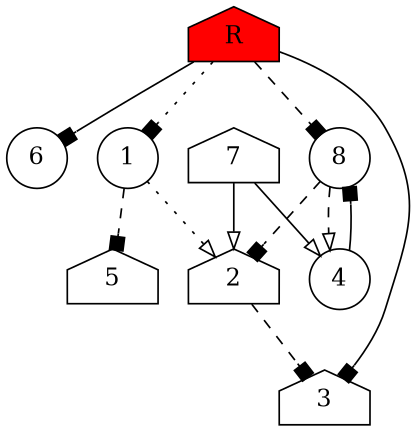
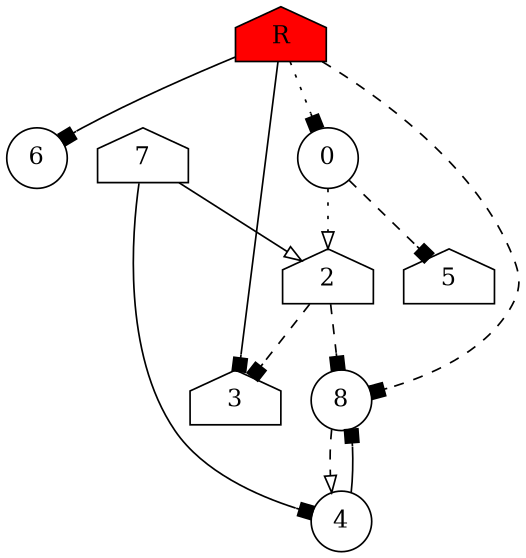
node "1": label "1" -> "0"
edge "7" -> "4": arrowhead onormal -> box
edge "8" -> "2": reversed
